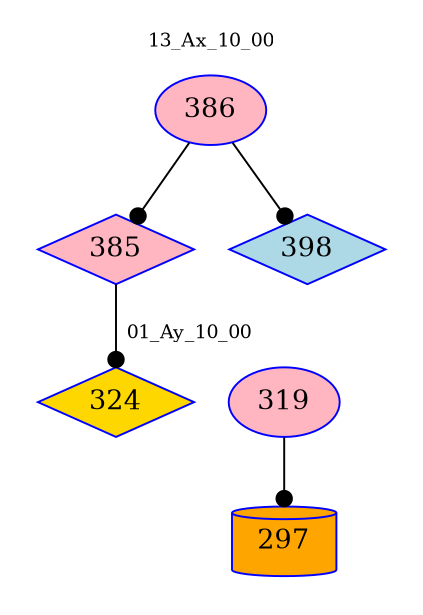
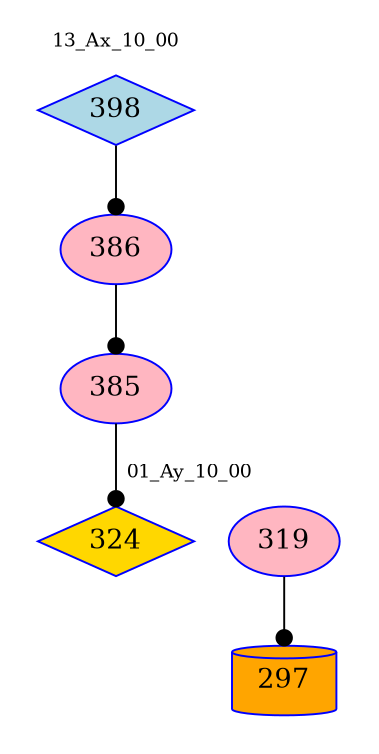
edge "386" -> "398": reversed
node "385": shape diamond -> ellipse
